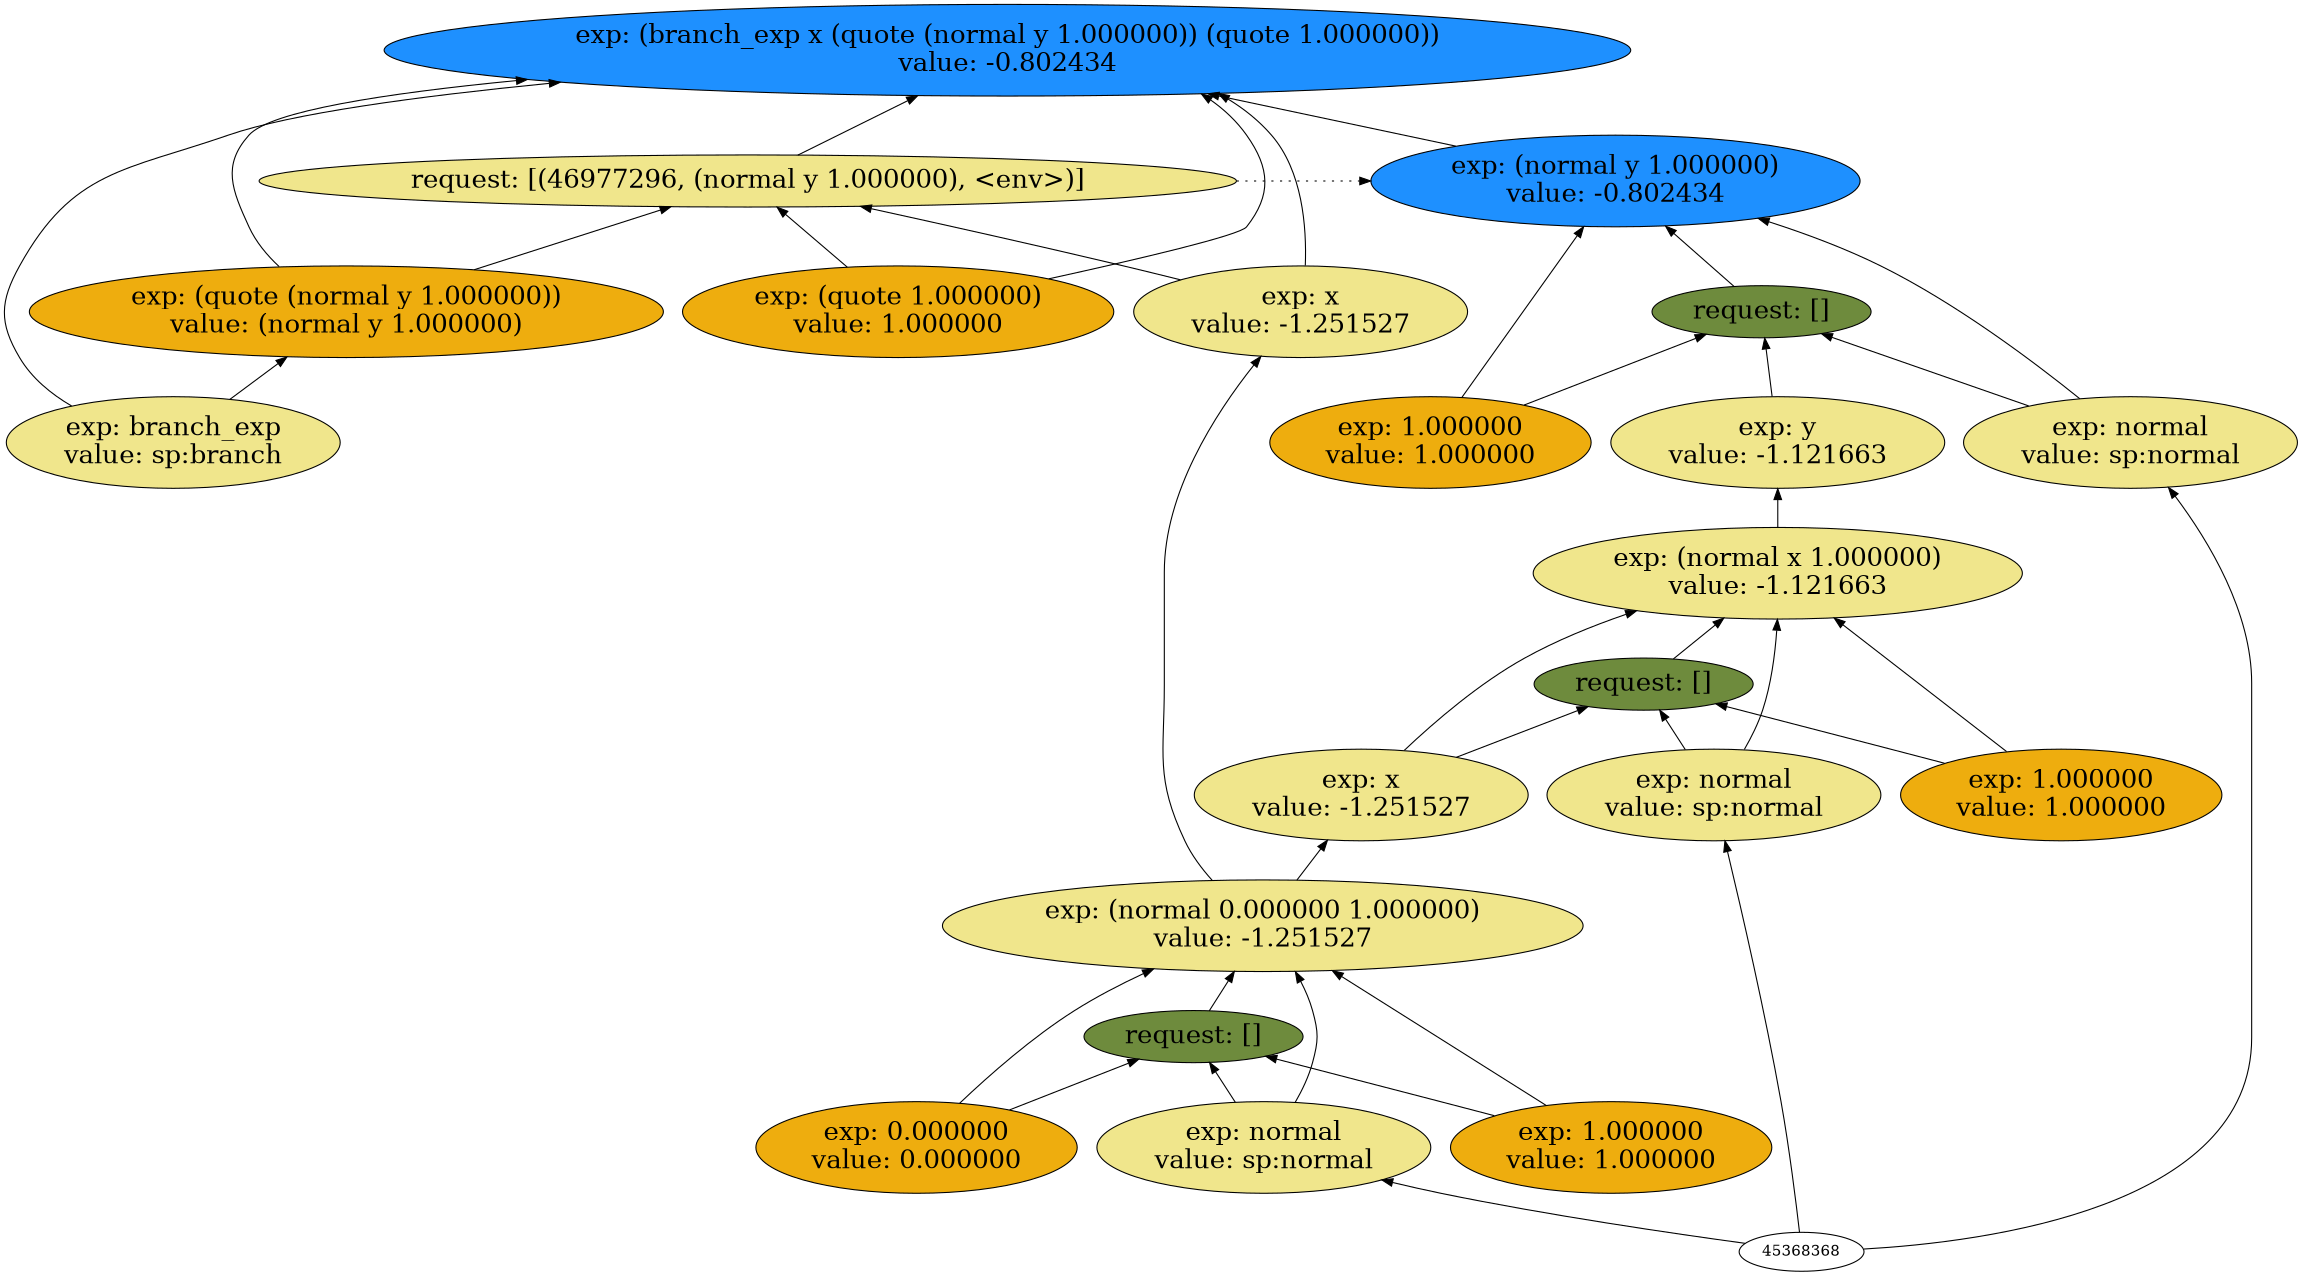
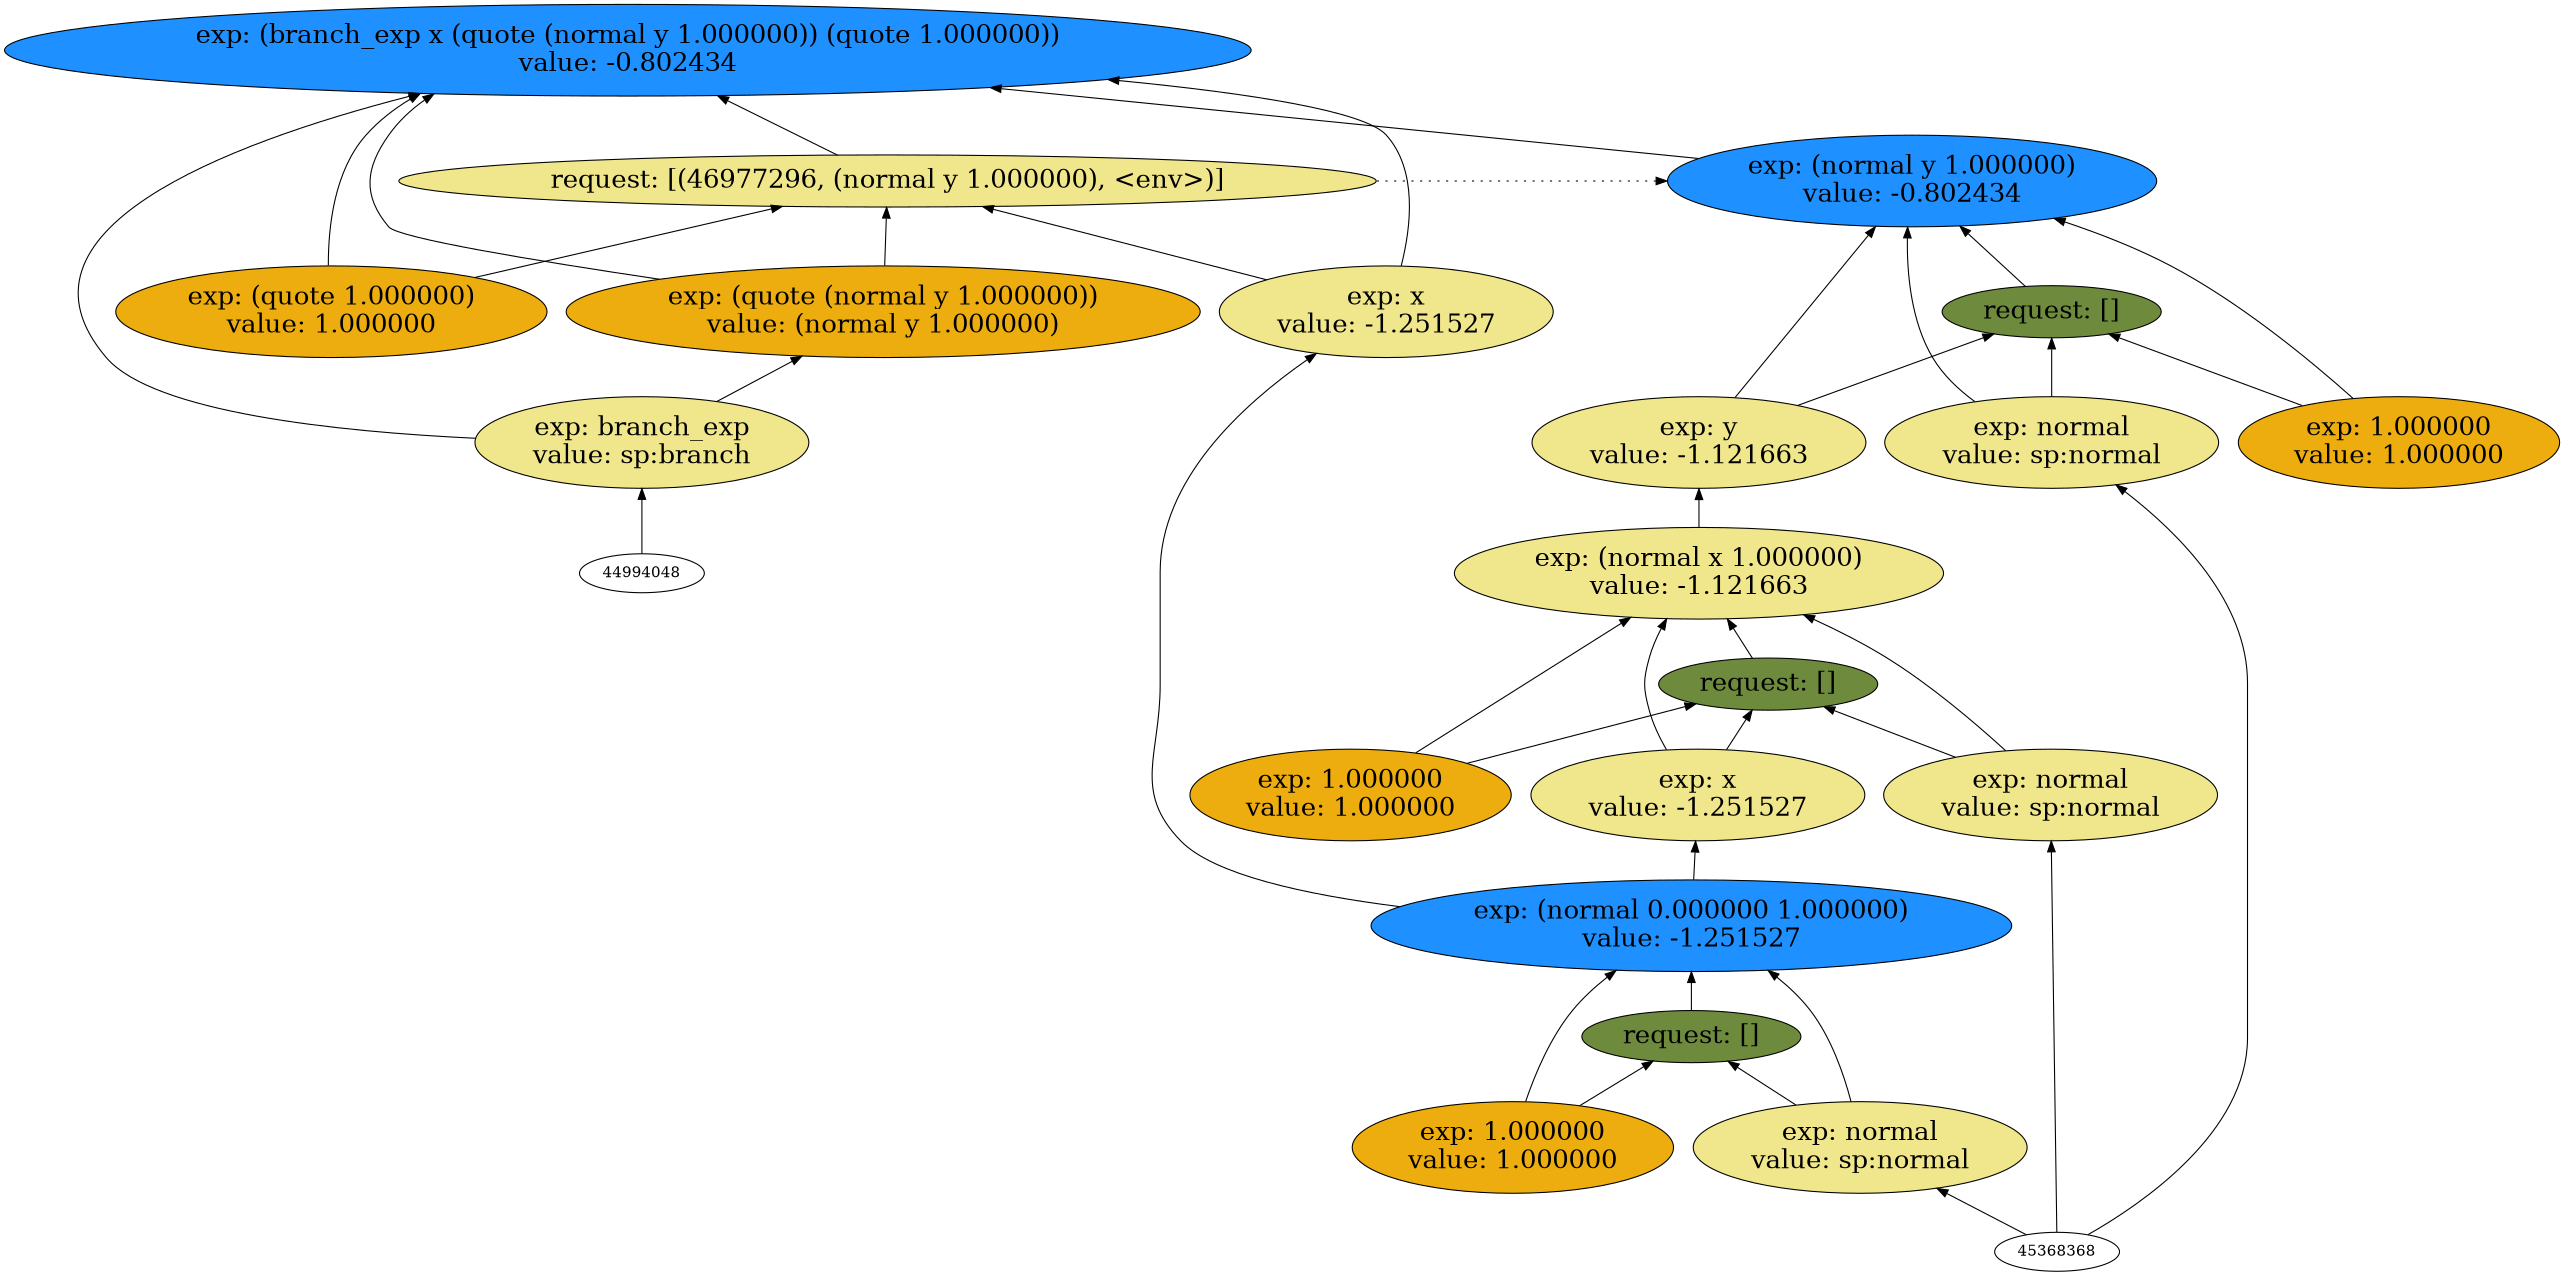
edge "exp: y value: -1.121663" -> "exp: (normal y 1.000000) value: -0.802434": added
node "44994048": added
node "exp: (normal 0.000000 1.000000) value: -1.251527": fillcolor khaki -> dodgerblue
node "exp: 0.000000 value: 0.000000": removed
